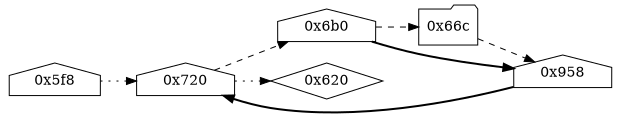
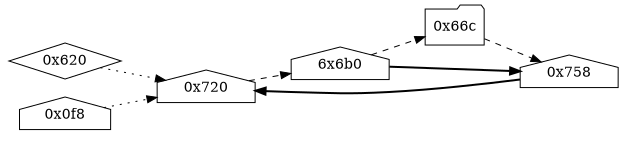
node "0x6b0": label "0x6b0" -> "6x6b0"
node "0x958": label "0x958" -> "0x758"
node "0x5f8": label "0x5f8" -> "0x0f8"
edge "0x720" -> "0x620": reversed
